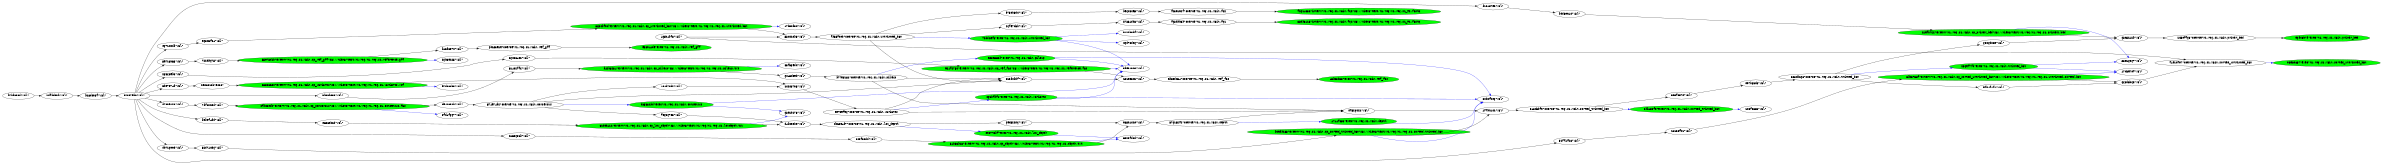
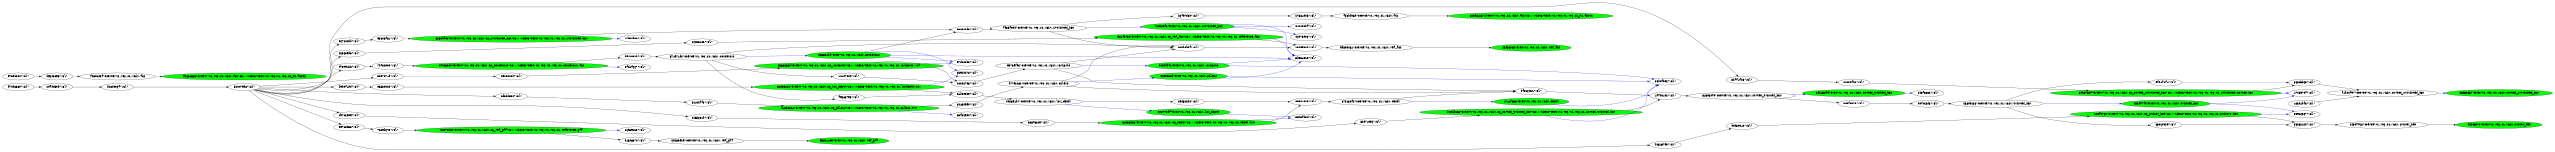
edge "f935f00b-coerce-n1.r06.s1.Main.untrimmed_bam" -> "e750b3dc-val-": removed
edge "463b49f8-val-" -> "5acc1093-val-": now "da5a819d-exec-n1.r06.s1.Main.consensus" -> "5acc1093-val-"
edge "da5a819d-exec-n1.r06.s1.Main.consensus" -> "e7da8dc5-val-": added
node "0ecac1ab-ecac-": label "0ecac1ab-ecac-" -> "0ecac1ab-val-"
